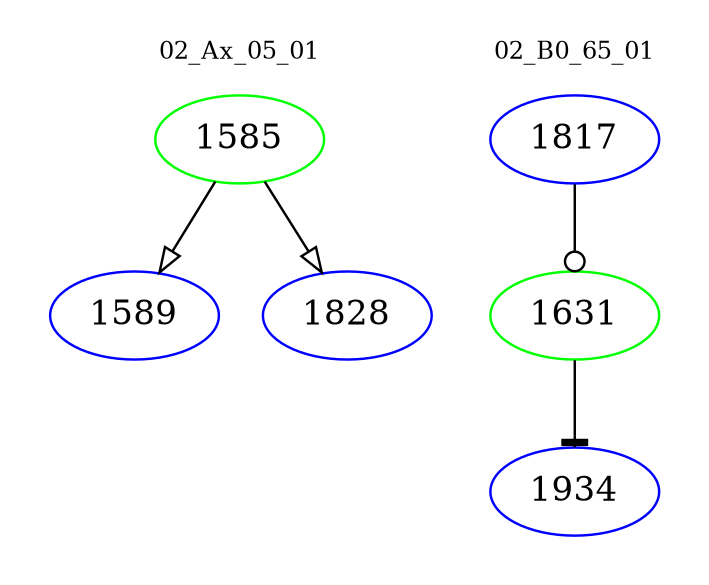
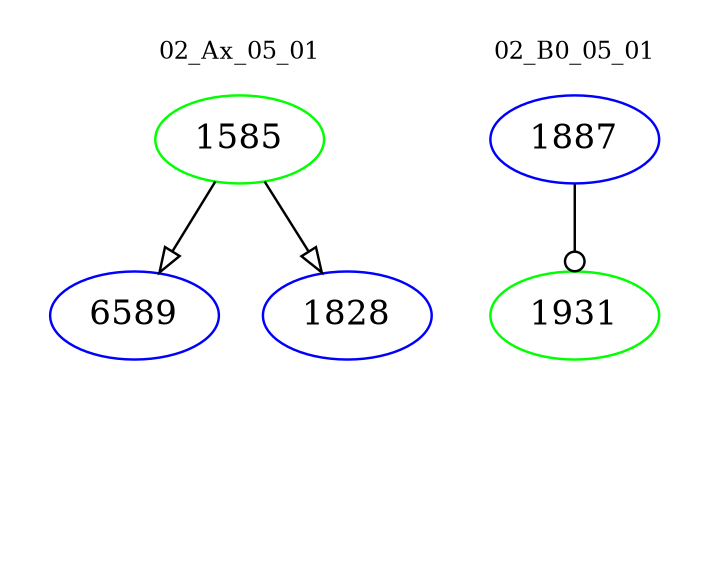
cluster "02_B0_65_01": label "02_B0_65_01" -> "02_B0_05_01"
node "1817": label "1817" -> "1887"
node "1589": label "1589" -> "6589"
node "1631": label "1631" -> "1931"
node "1934": removed
